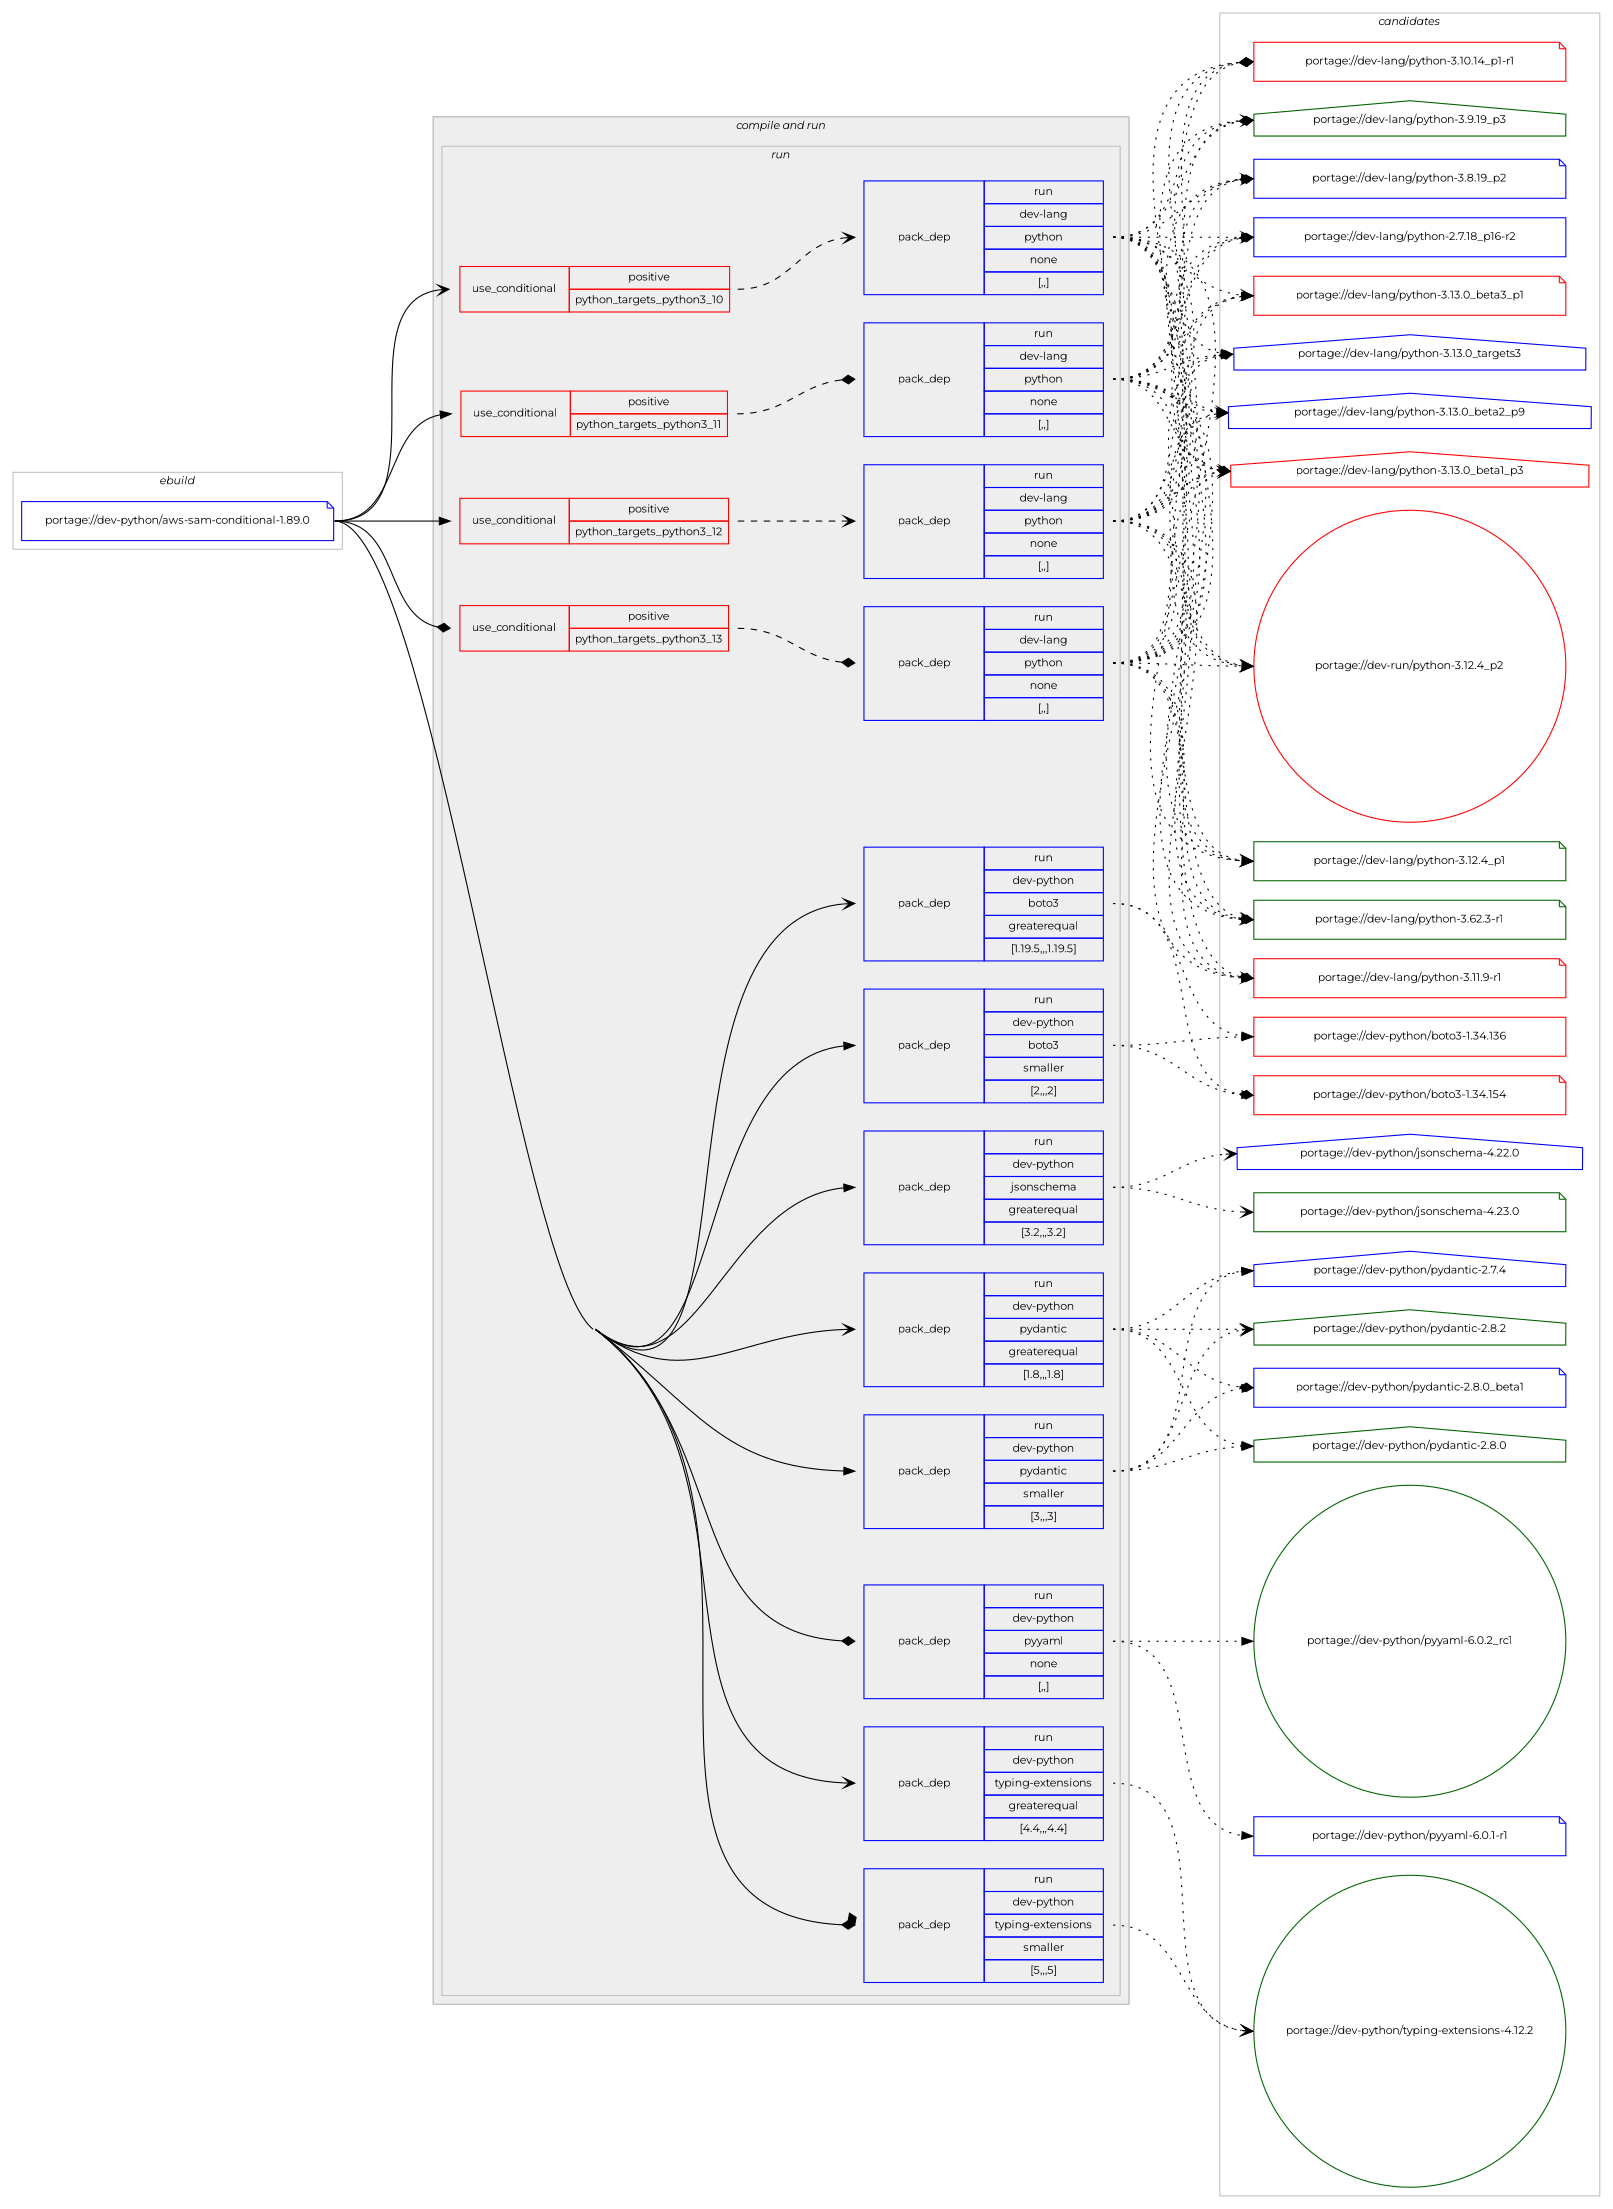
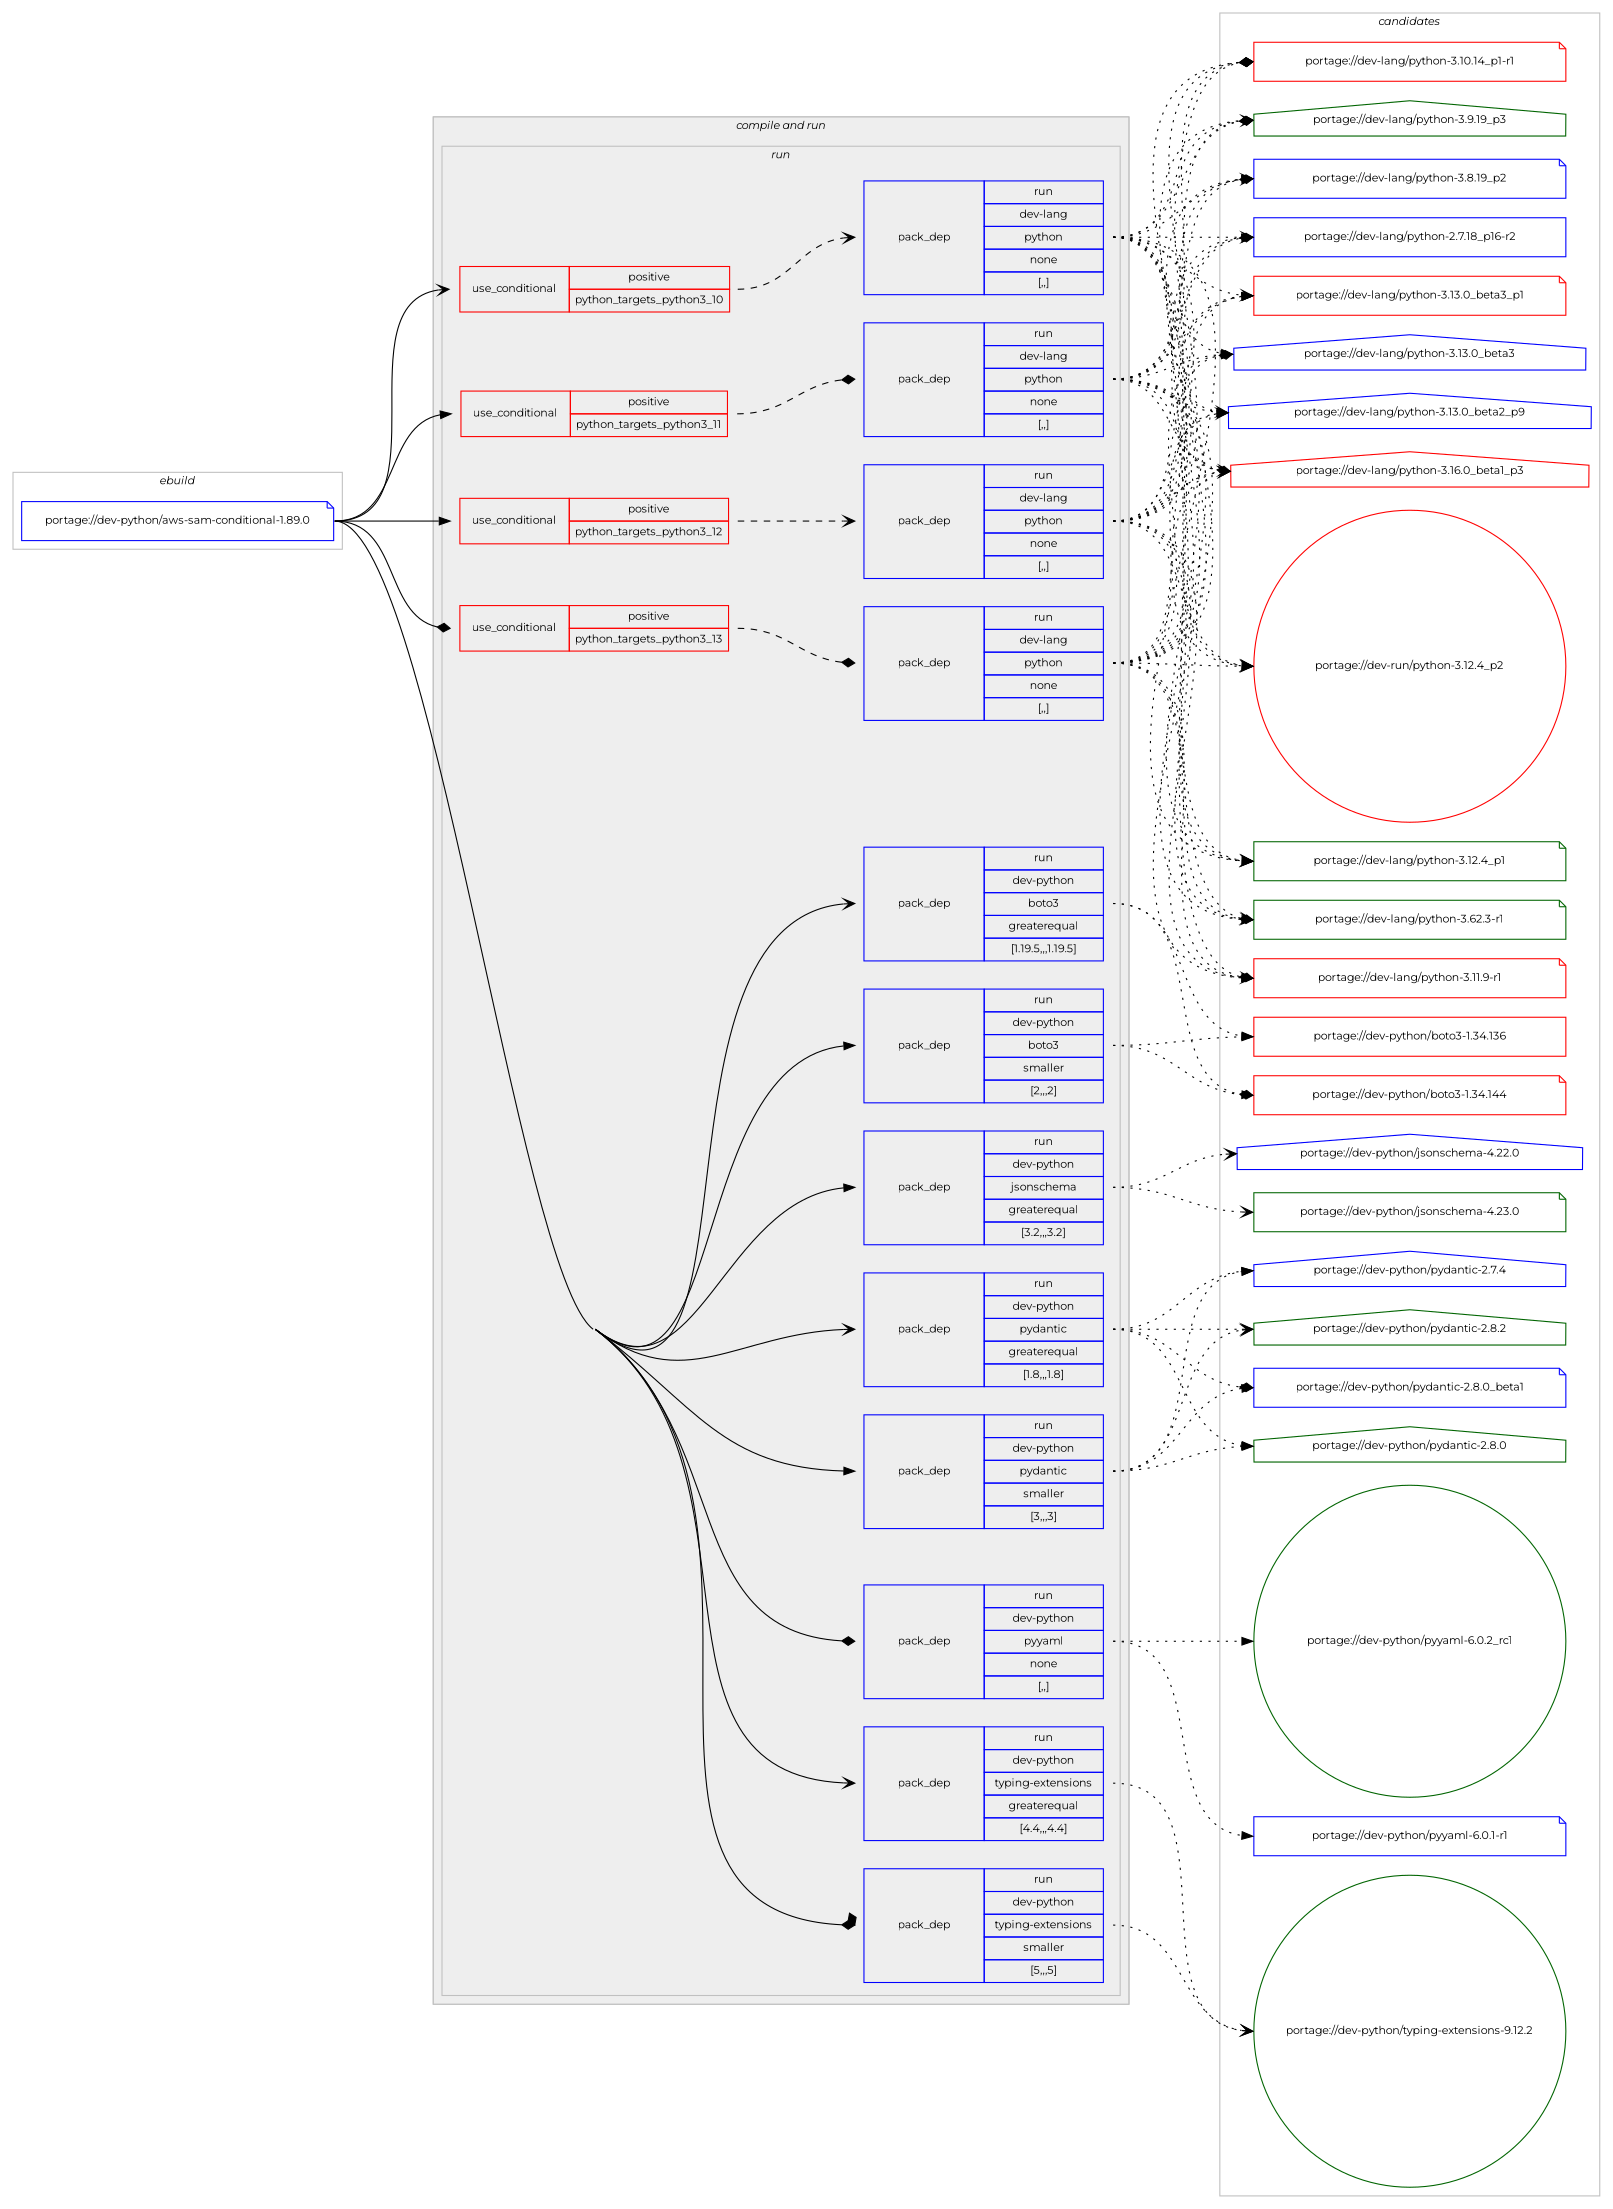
node "portage://dev-lang/python-3.13.0_targets3": label "portage://dev-lang/python-3.13.0_targets3" -> "portage://dev-lang/python-3.13.0_beta3"
node "portage://dev-lang/python-3.13.0_beta1_p3": label "portage://dev-lang/python-3.13.0_beta1_p3" -> "portage://dev-lang/python-3.16.0_beta1_p3"
node "portage://dev-python/boto3-1.34.154": label "portage://dev-python/boto3-1.34.154" -> "portage://dev-python/boto3-1.34.144"
node "portage://dev-python/typing-extensions-4.12.2": label "portage://dev-python/typing-extensions-4.12.2" -> "portage://dev-python/typing-extensions-9.12.2"
